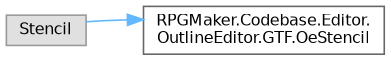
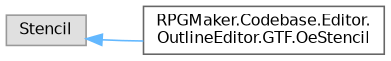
edge "Stencil" -> "RPGMaker.Codebase.Editor. OutlineEditor.GTF.OeStencil": reversed
